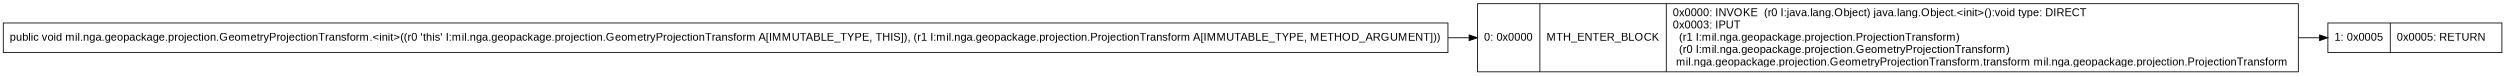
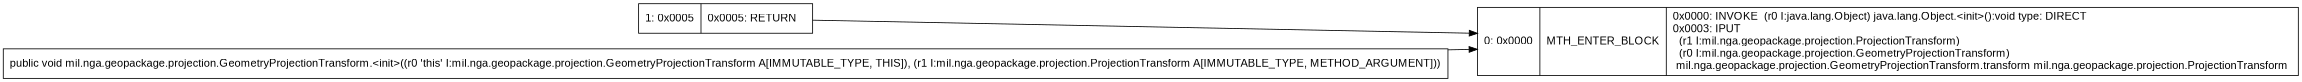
edge "0: 0x0000" -> "1: 0x0005": reversed
